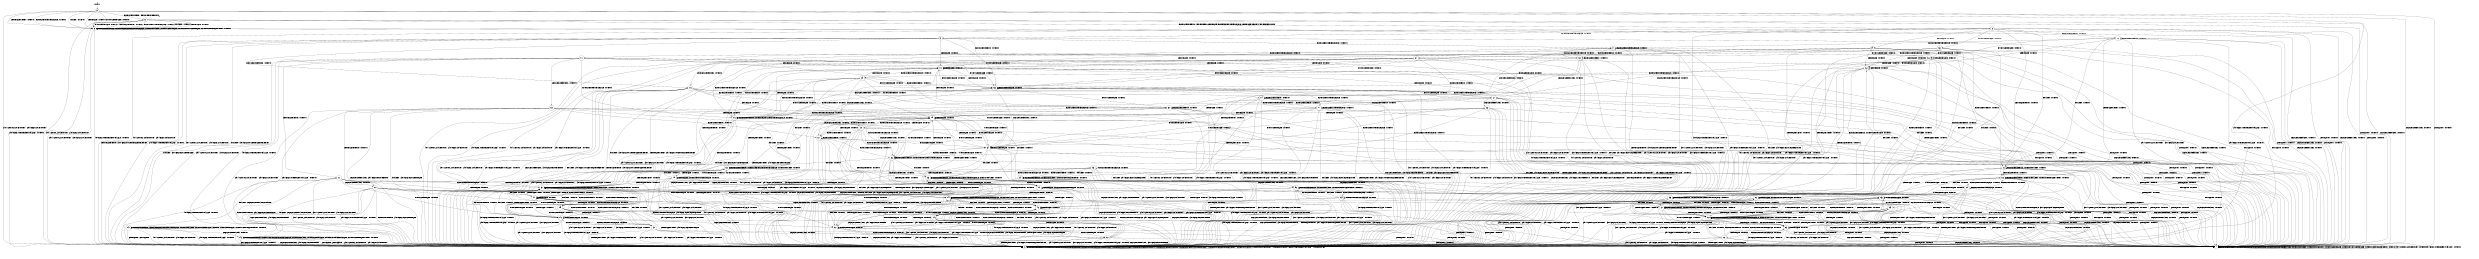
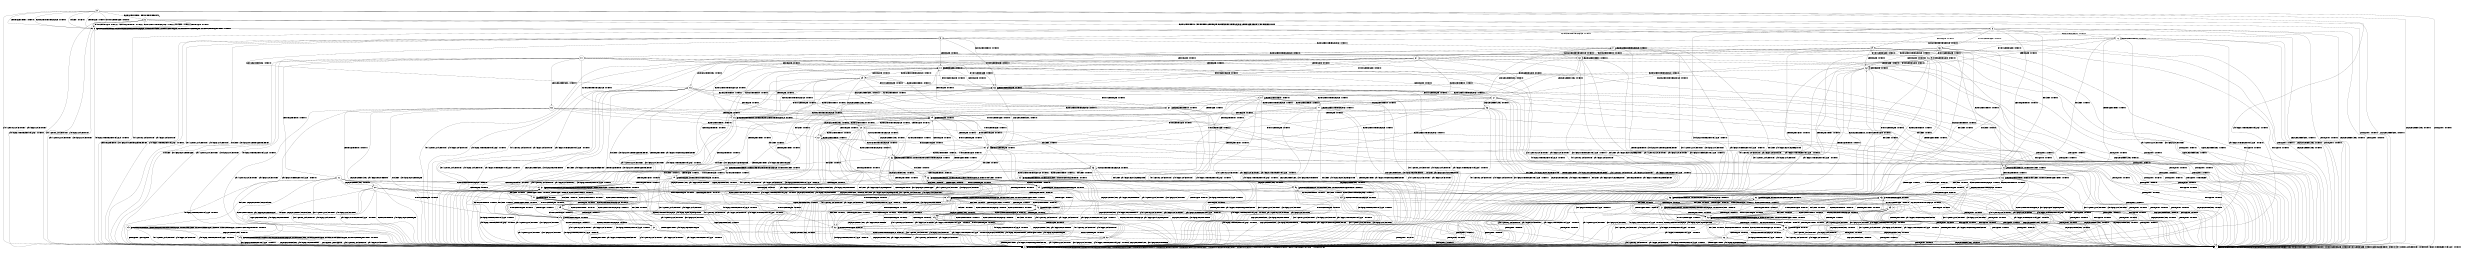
node "__start0": removed
edge "s30" -> "s4": added, label "APPLICATION / TIMEOUT"
edge "s19" -> "s35": now "s19" -> "s55"
edge "s58" -> "s4": label "APPLICATION / TIMEOUT" -> "APPLICATION / UNEXPECTED"
edge "s38" -> "s56": added, label "EMPTY_CERTIFICATE / TIMEOUT"
edge "s39" -> "s57": now "s39" -> "s46"
